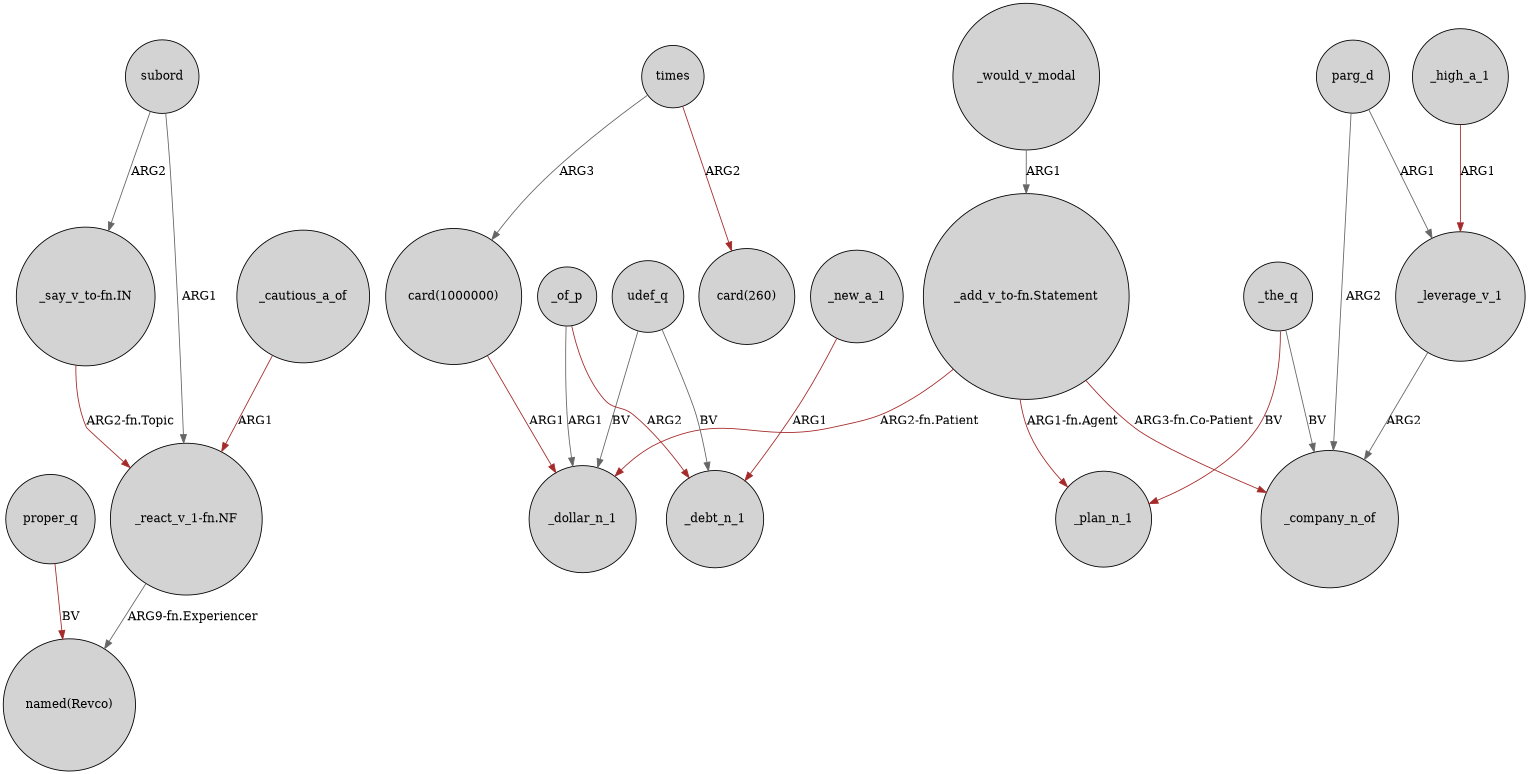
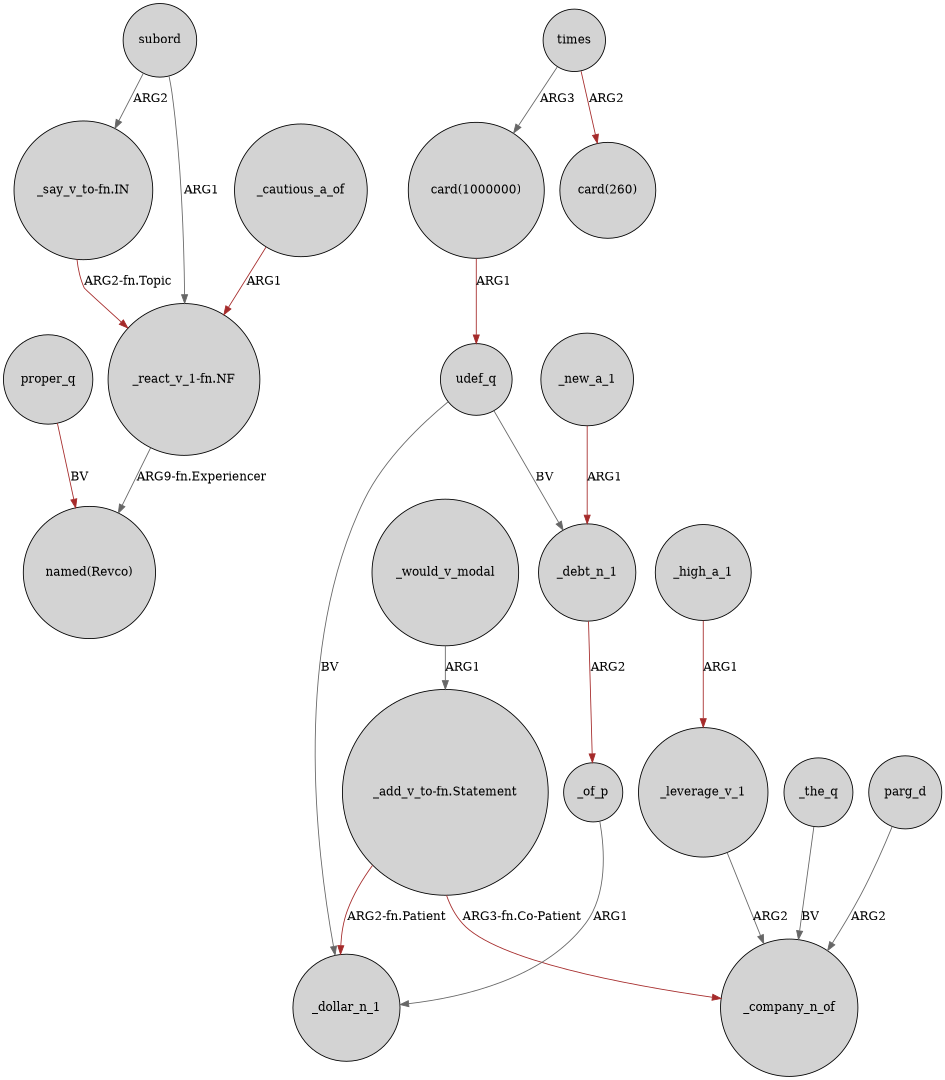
edge "parg_d" -> "_leverage_v_1": removed, label "ARG1"
edge "_of_p" -> "_debt_n_1": reversed
edge "card(1000000)" -> "_dollar_n_1": now "card(1000000)" -> "udef_q"
node "_plan_n_1": removed
